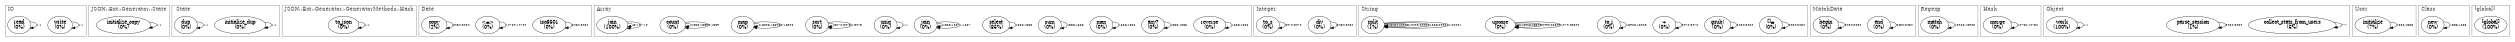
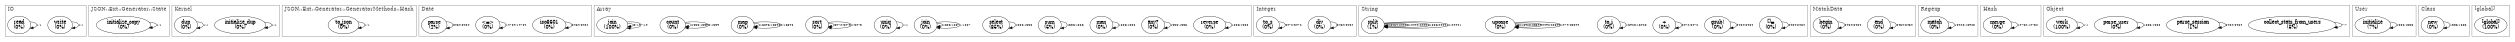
cluster "State": label "State" -> "Kernel"
node "copy (2%)": label "copy (2%)" -> "parse (2%)"
node "sum (0%)": label "sum (0%)" -> "sum (5%)"
node "parse_user (0%)": added
